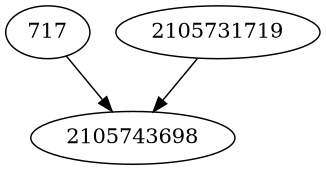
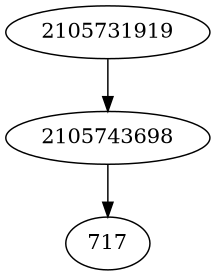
node "2105731719": label "2105731719" -> "2105731919"
edge "717" -> "2105743698": reversed
